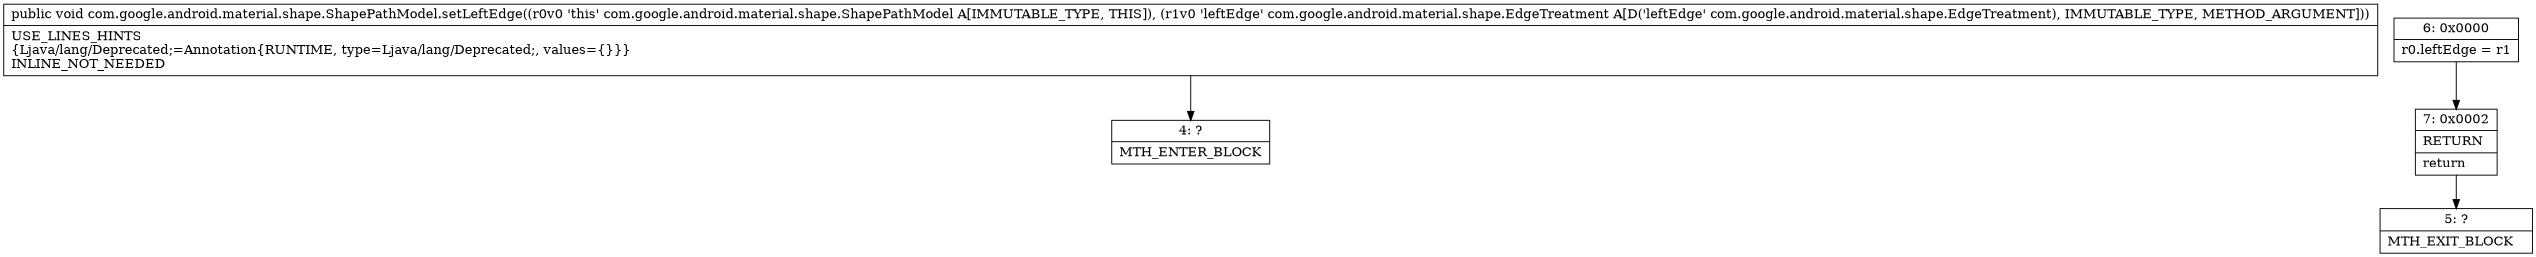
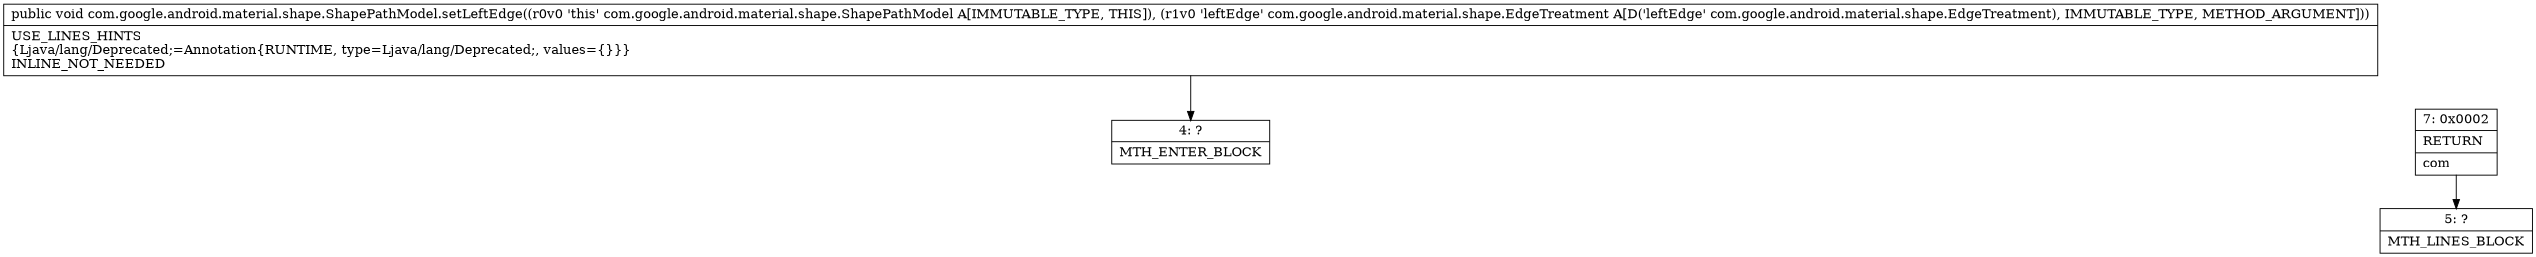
node "6: 0x0000": removed
node "7: 0x0002": text "return" -> "com"
node "5: ?": text "MTH_EXIT_BLOCK" -> "MTH_LINES_BLOCK"
